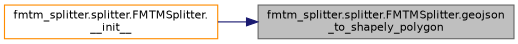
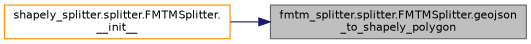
node "fmtm_splitter.splitter.FMTMSplitter. __init__": label "fmtm_splitter.splitter.FMTMSplitter. __init__" -> "shapely_splitter.splitter.FMTMSplitter. __init__"
